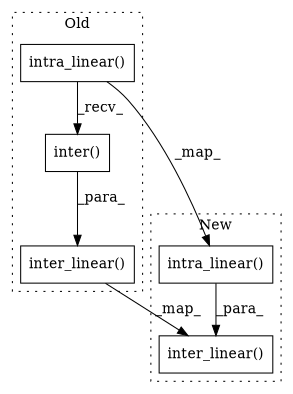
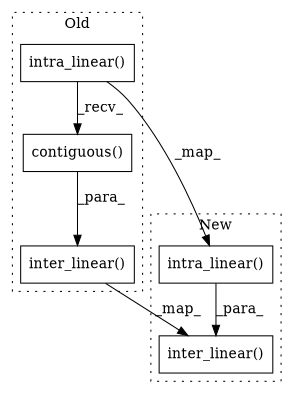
node "inter()": label "inter()" -> "contiguous()"
